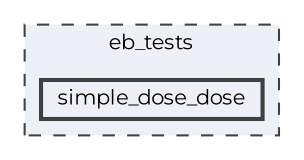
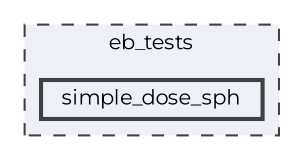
node "simple_dose_dose": label "simple_dose_dose" -> "simple_dose_sph"
